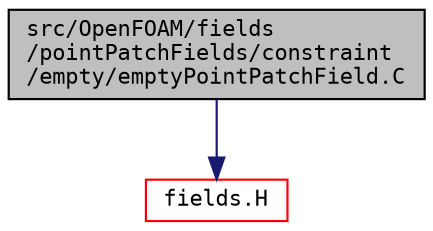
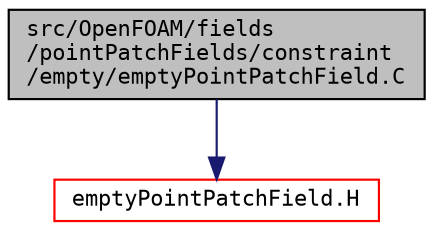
node "fields.H": label "fields.H" -> "emptyPointPatchField.H"
